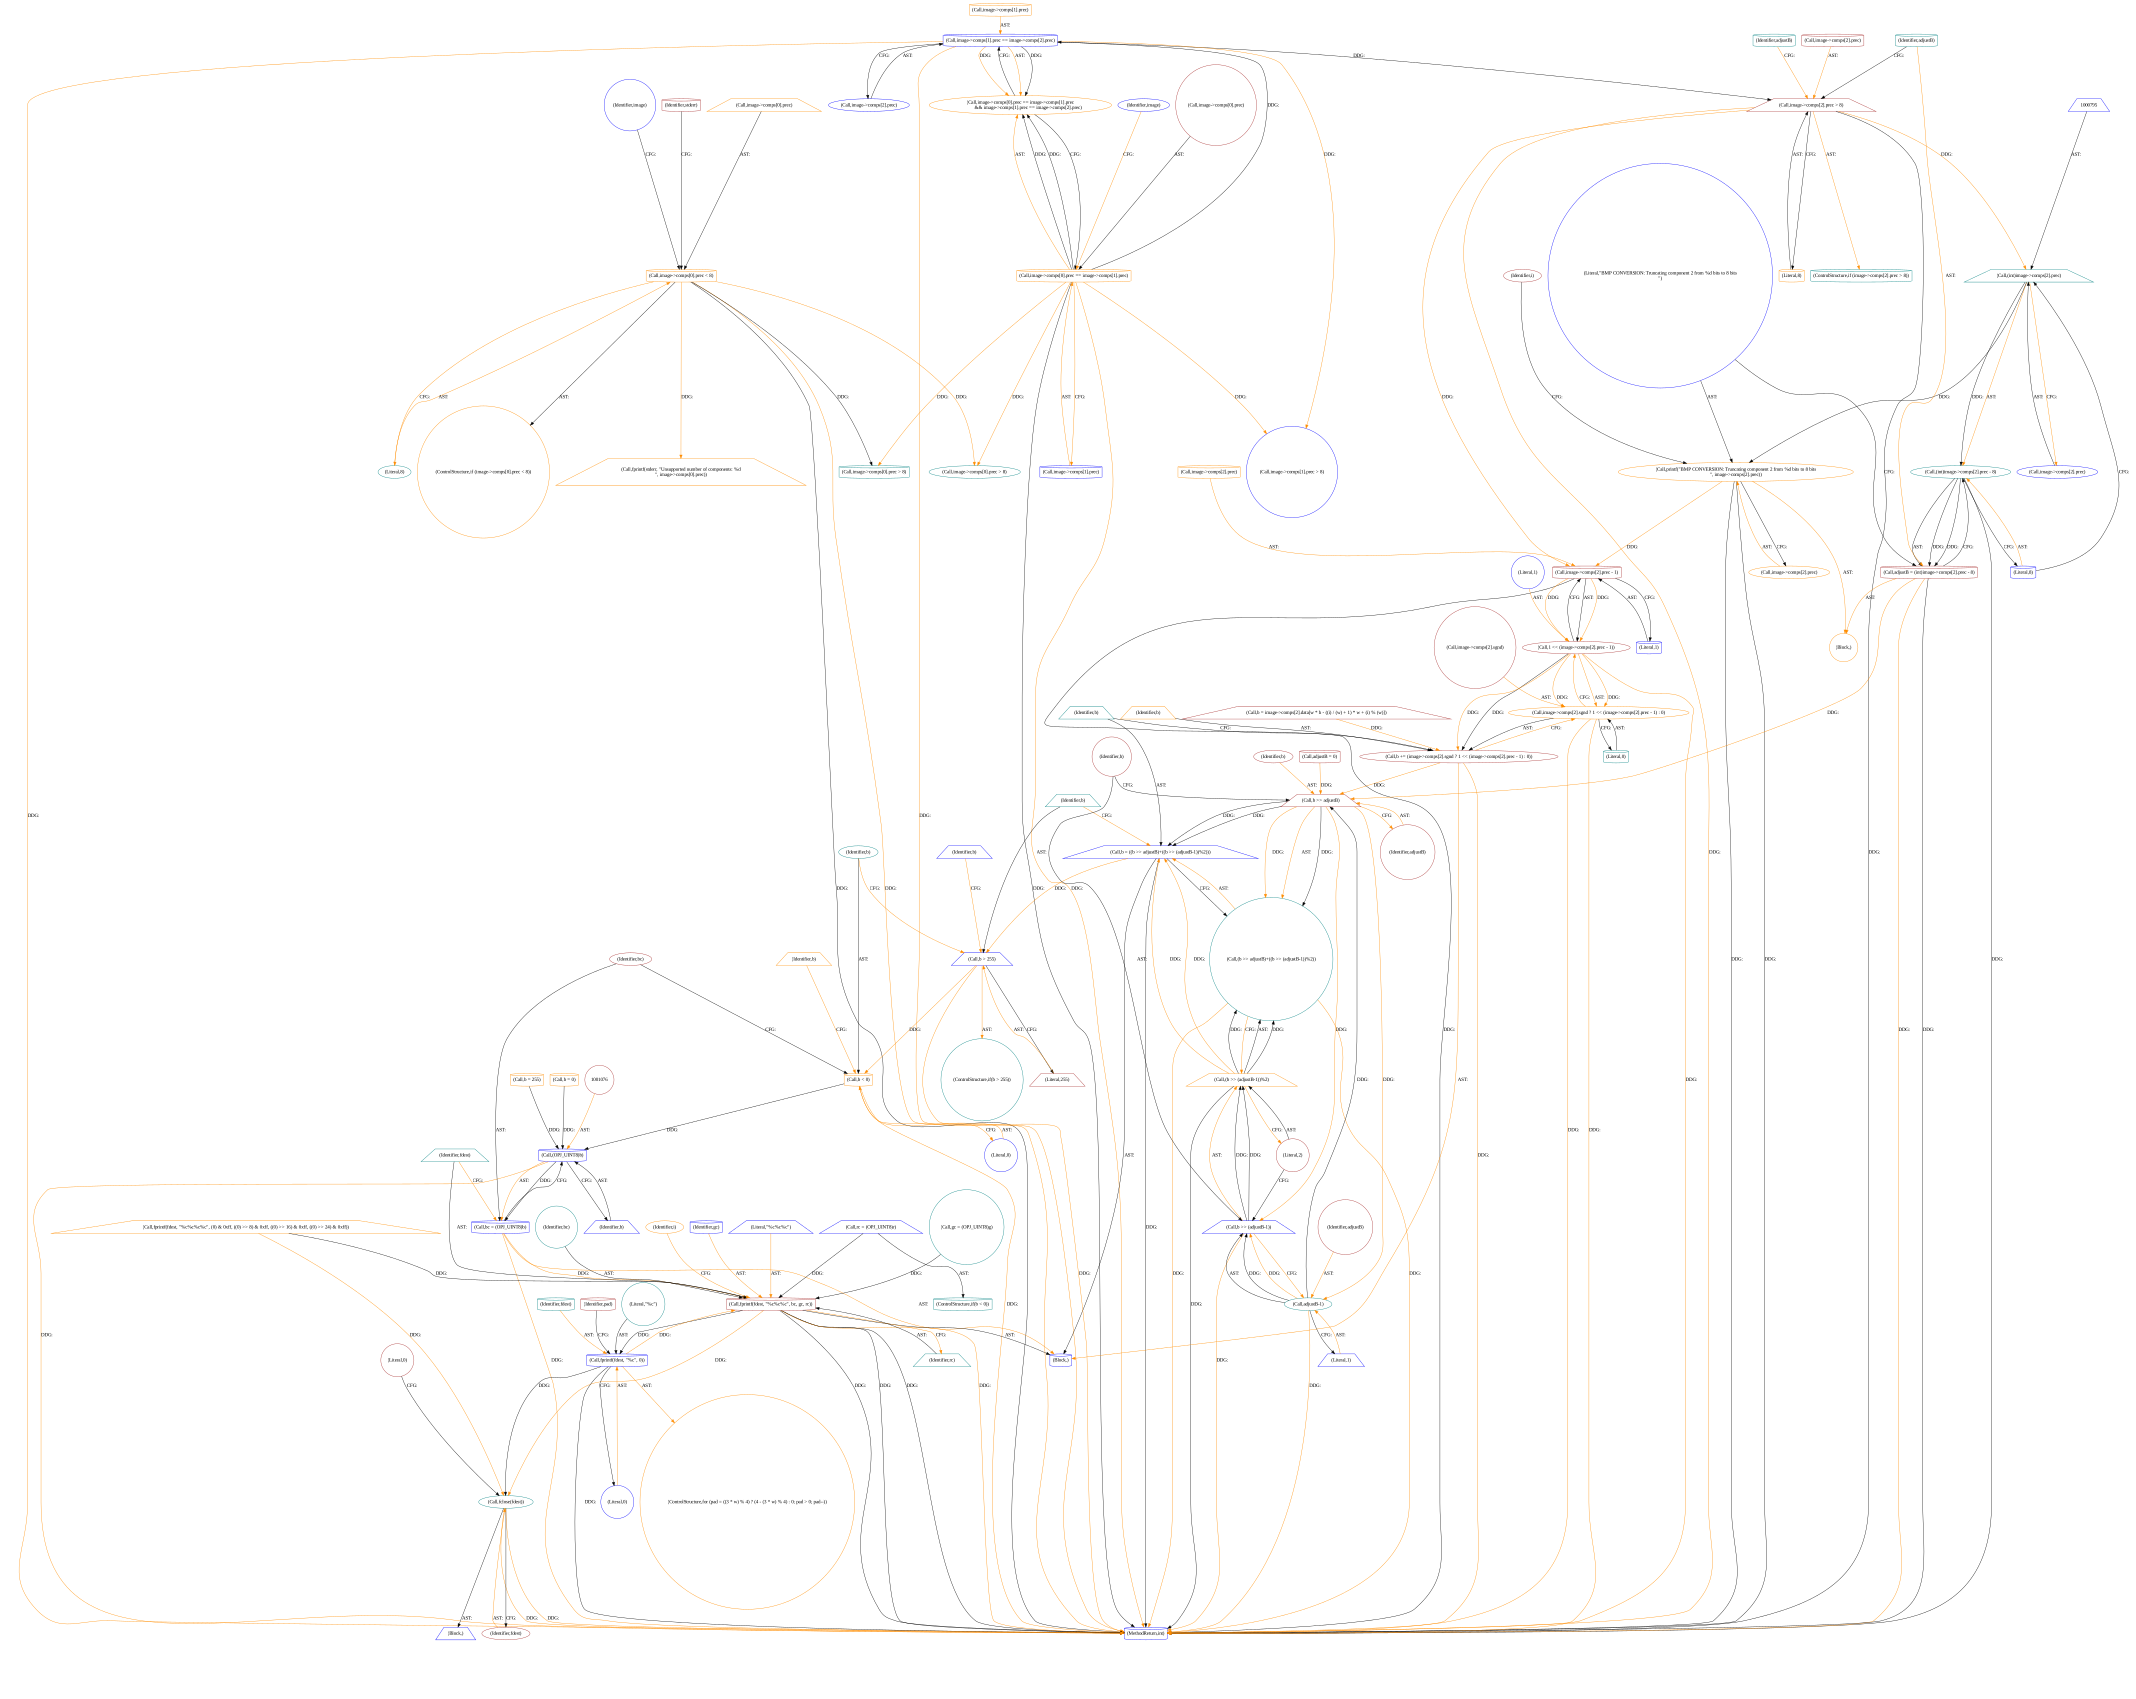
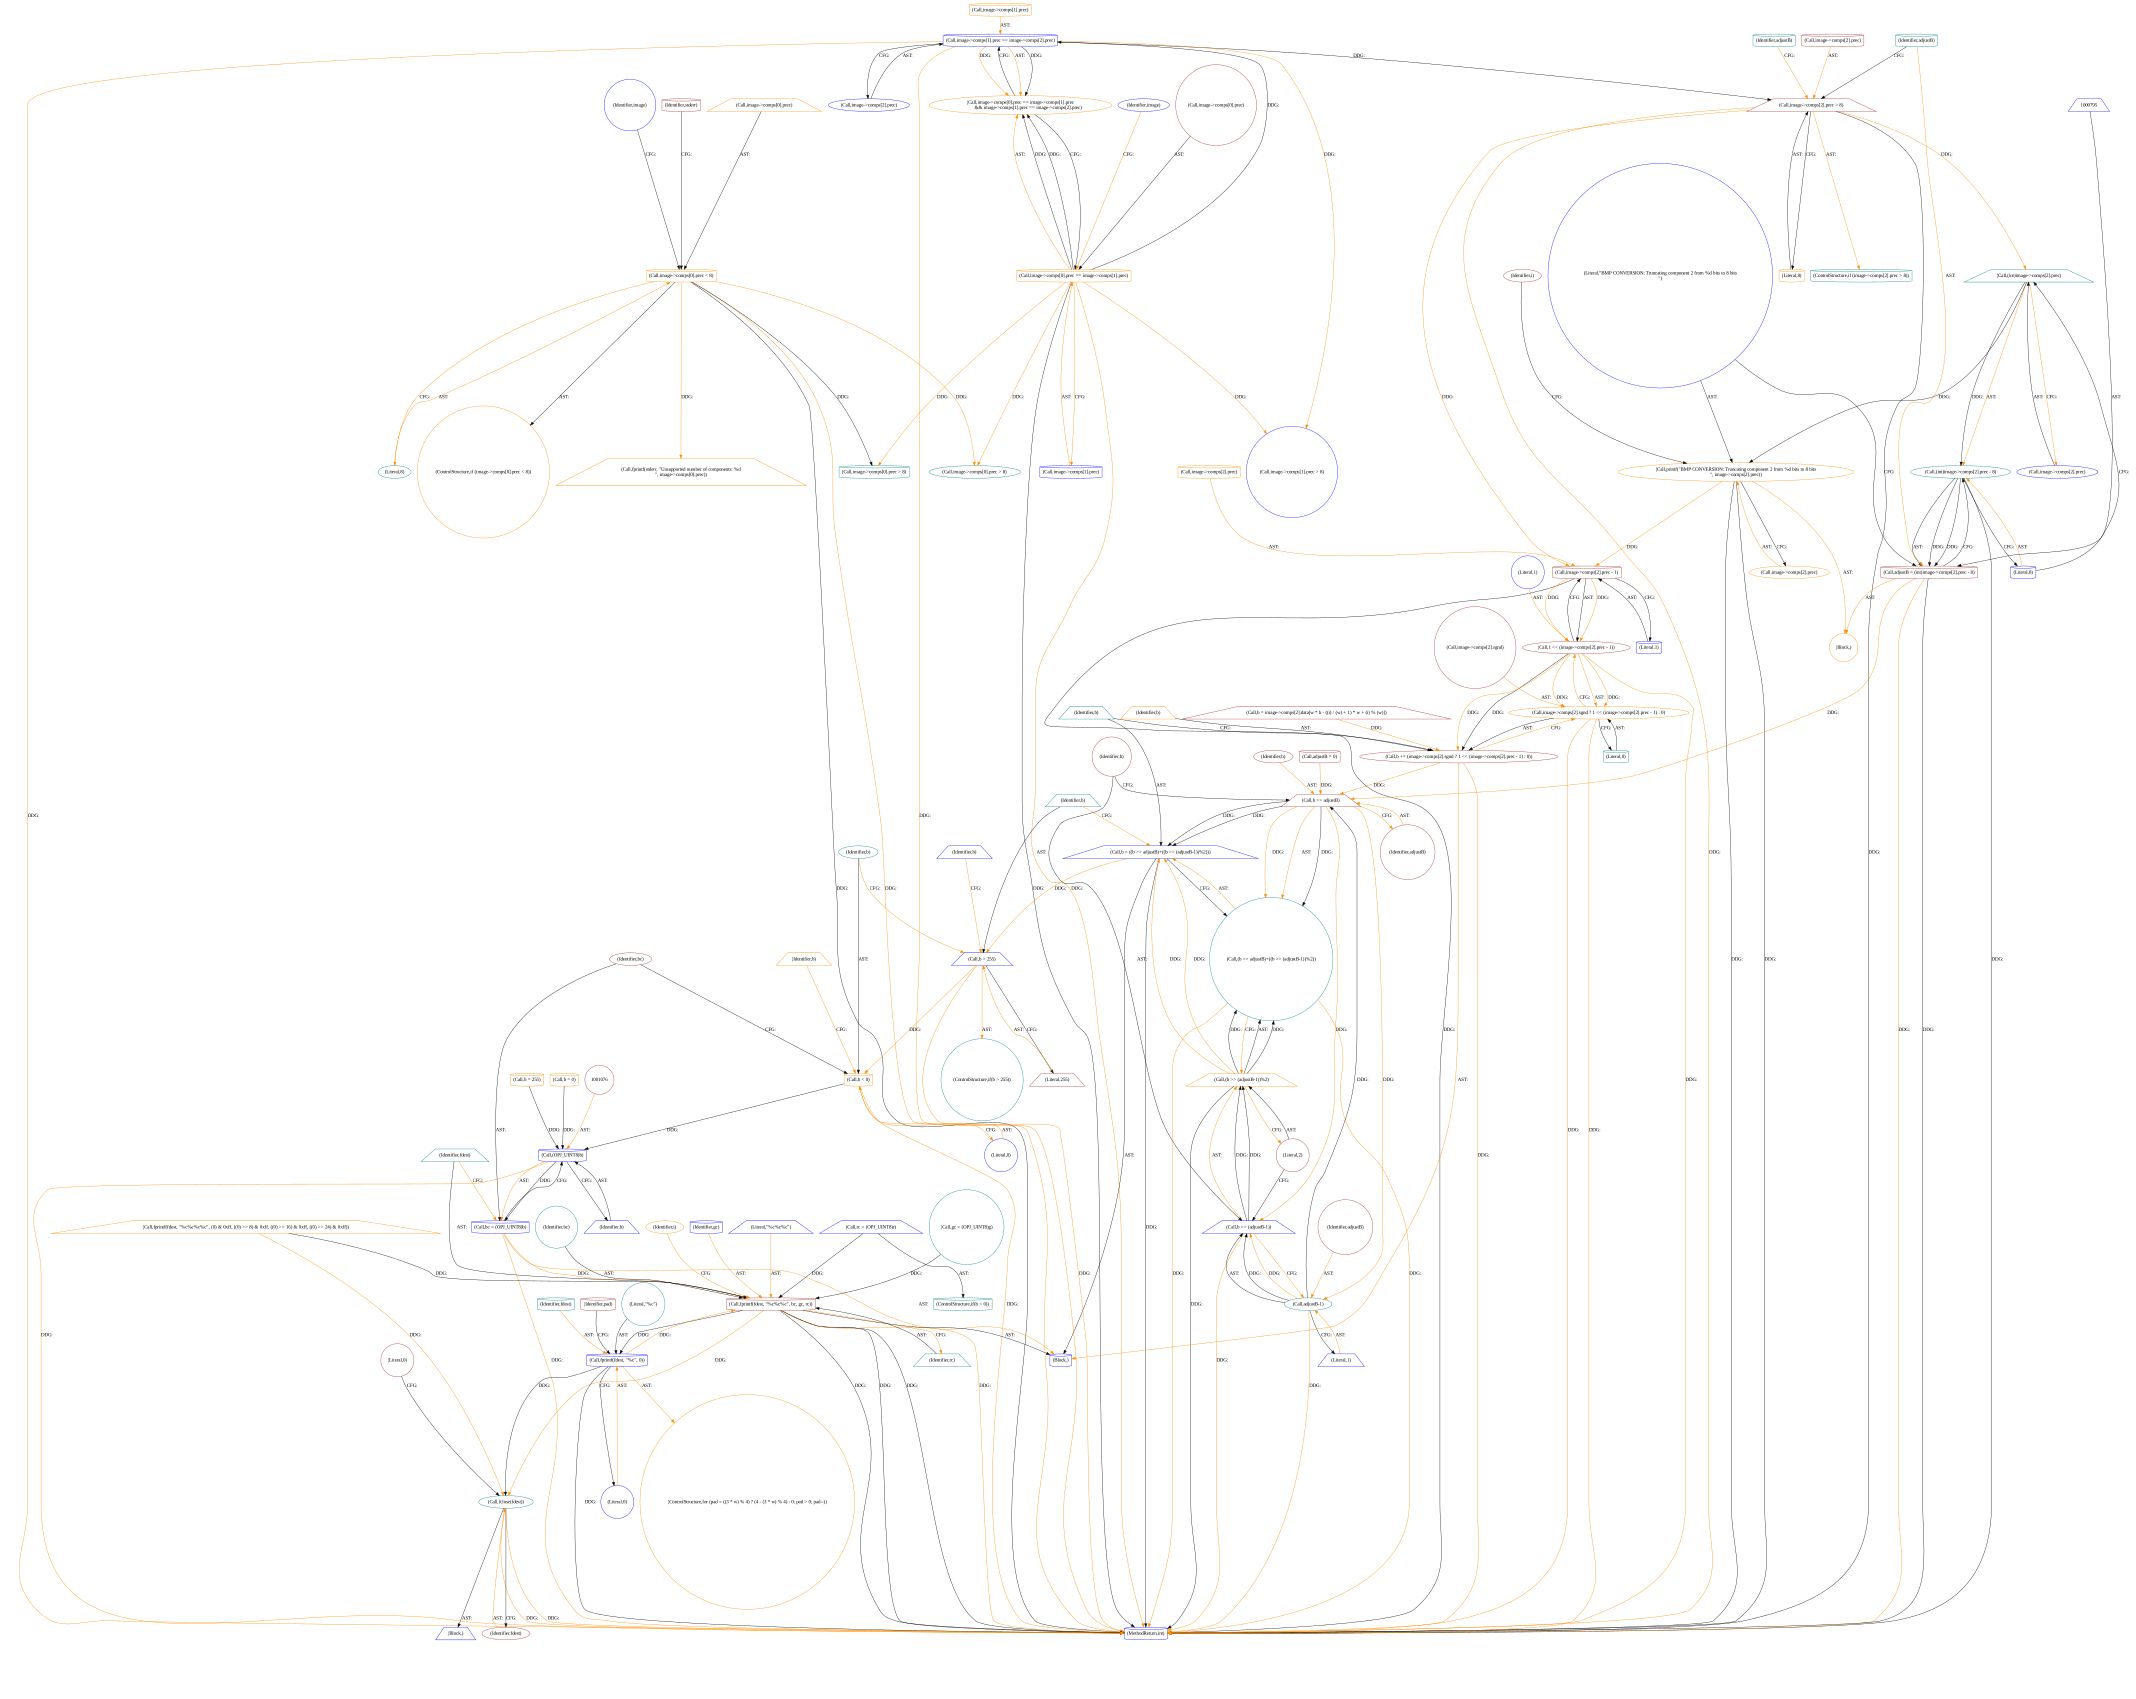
edge "1000795" -> "(Call,(int)image->comps[2].prec)": now "1000795" -> "(Call,adjustB = (int)image->comps[2].prec - 8)"
